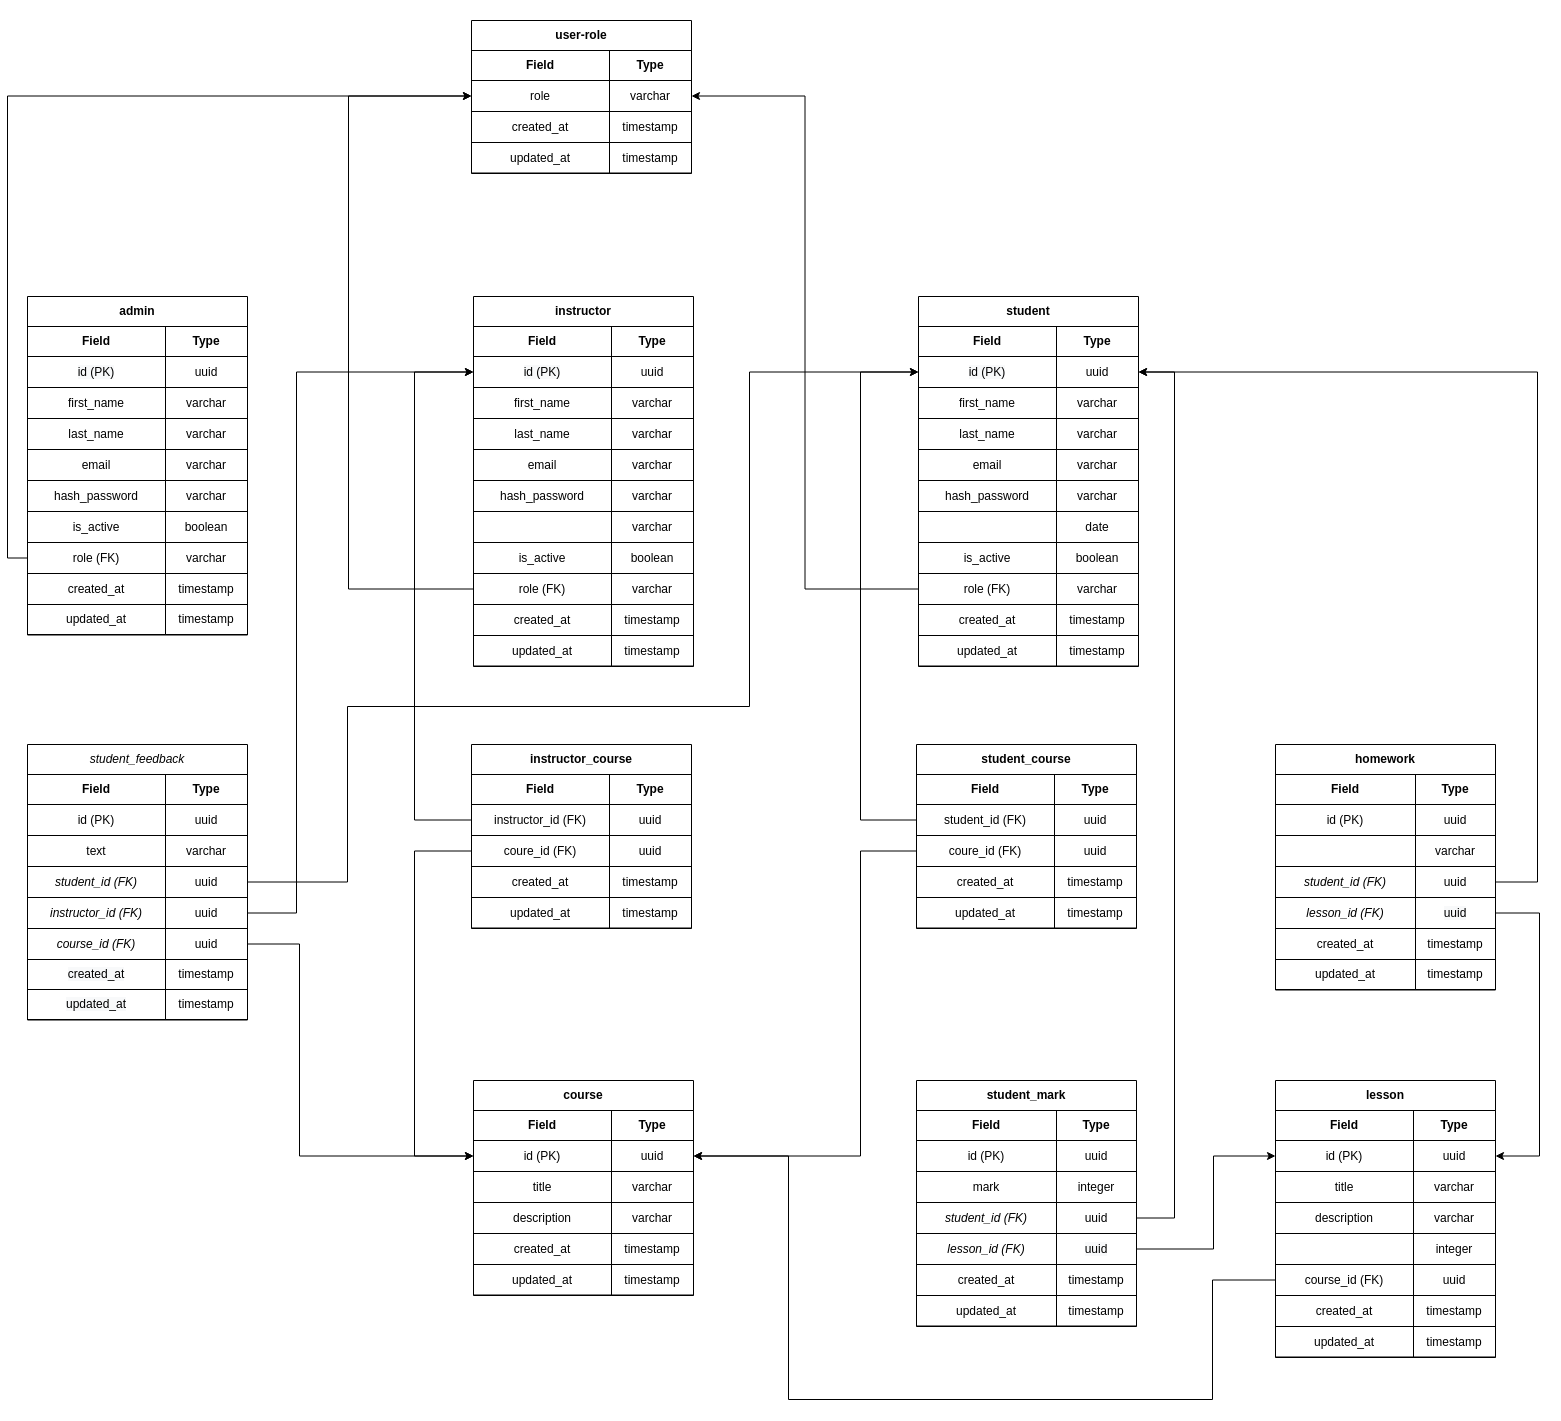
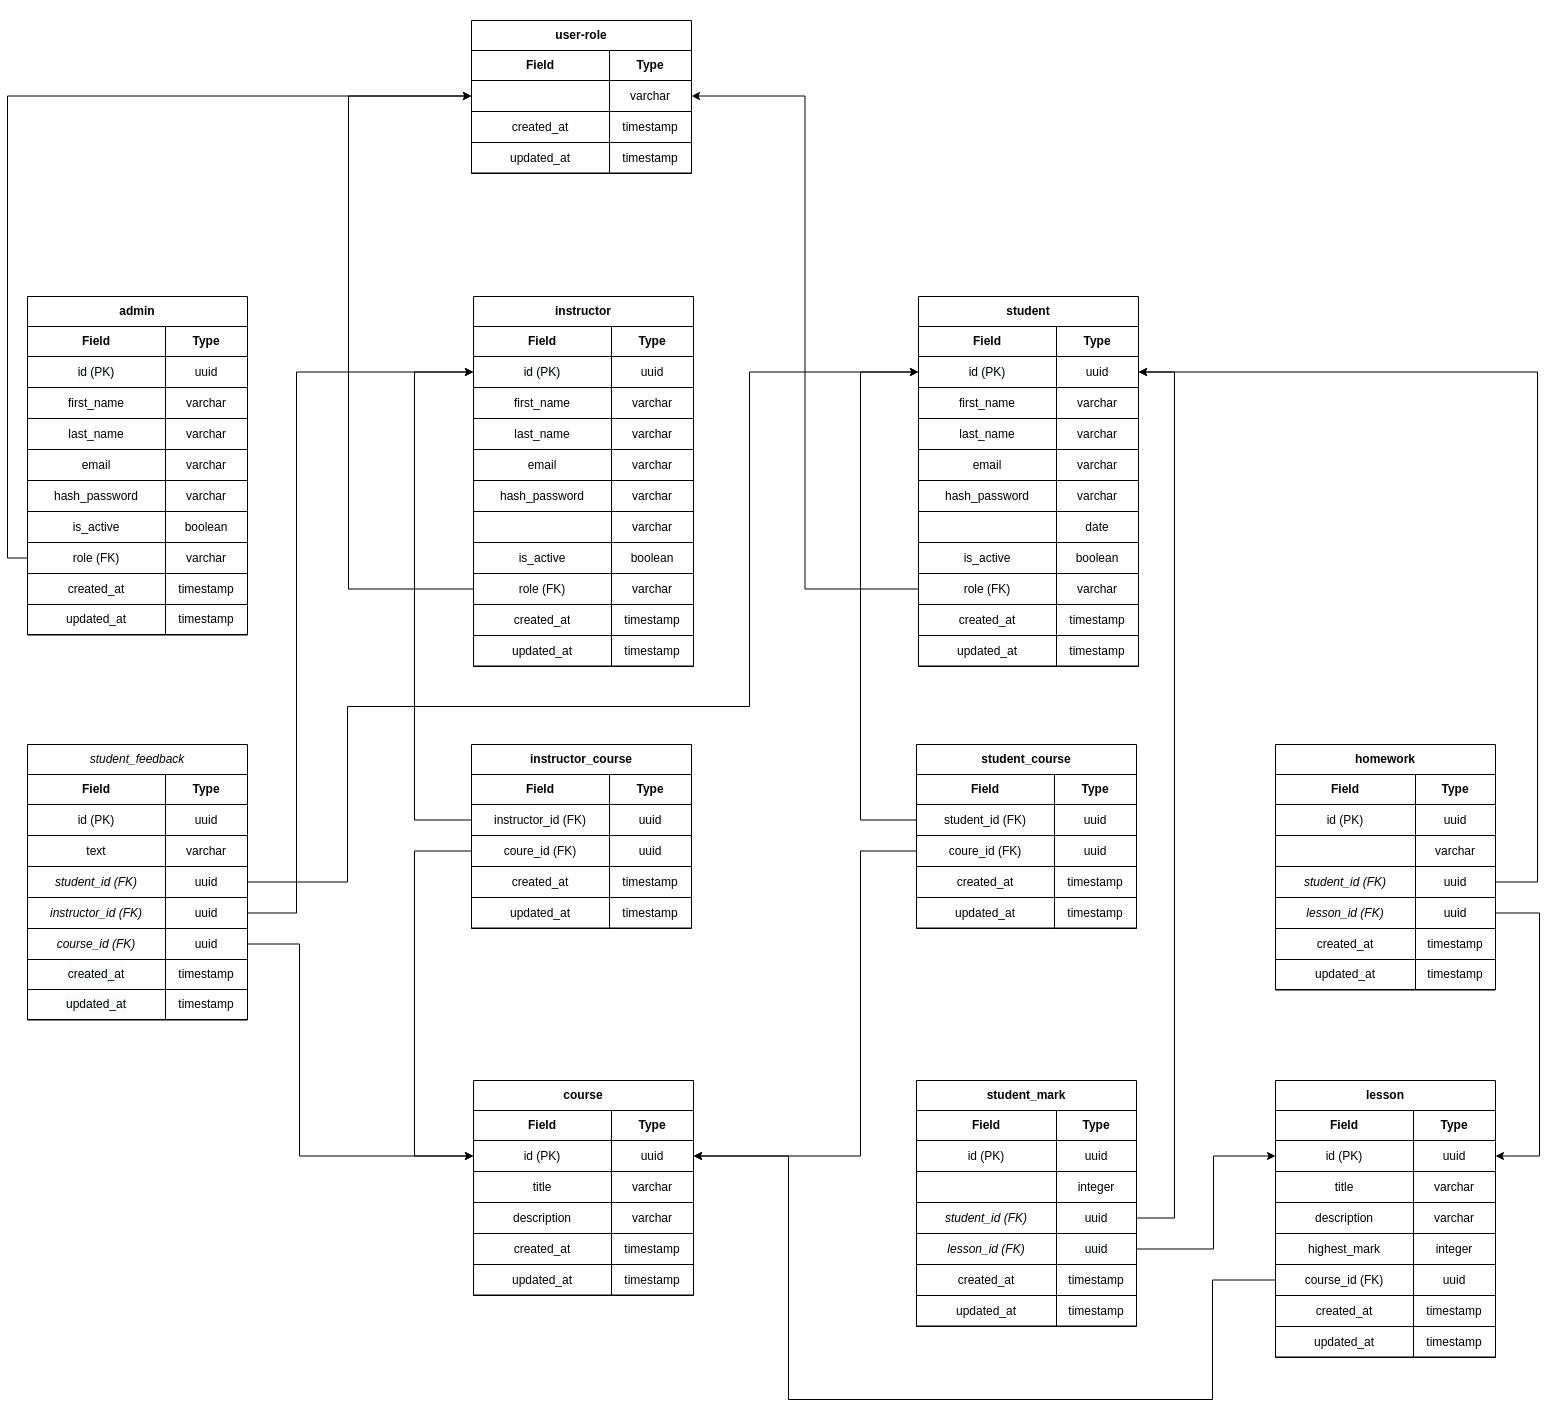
node "role": removed
node "mark": removed
node "highest_mark": added
